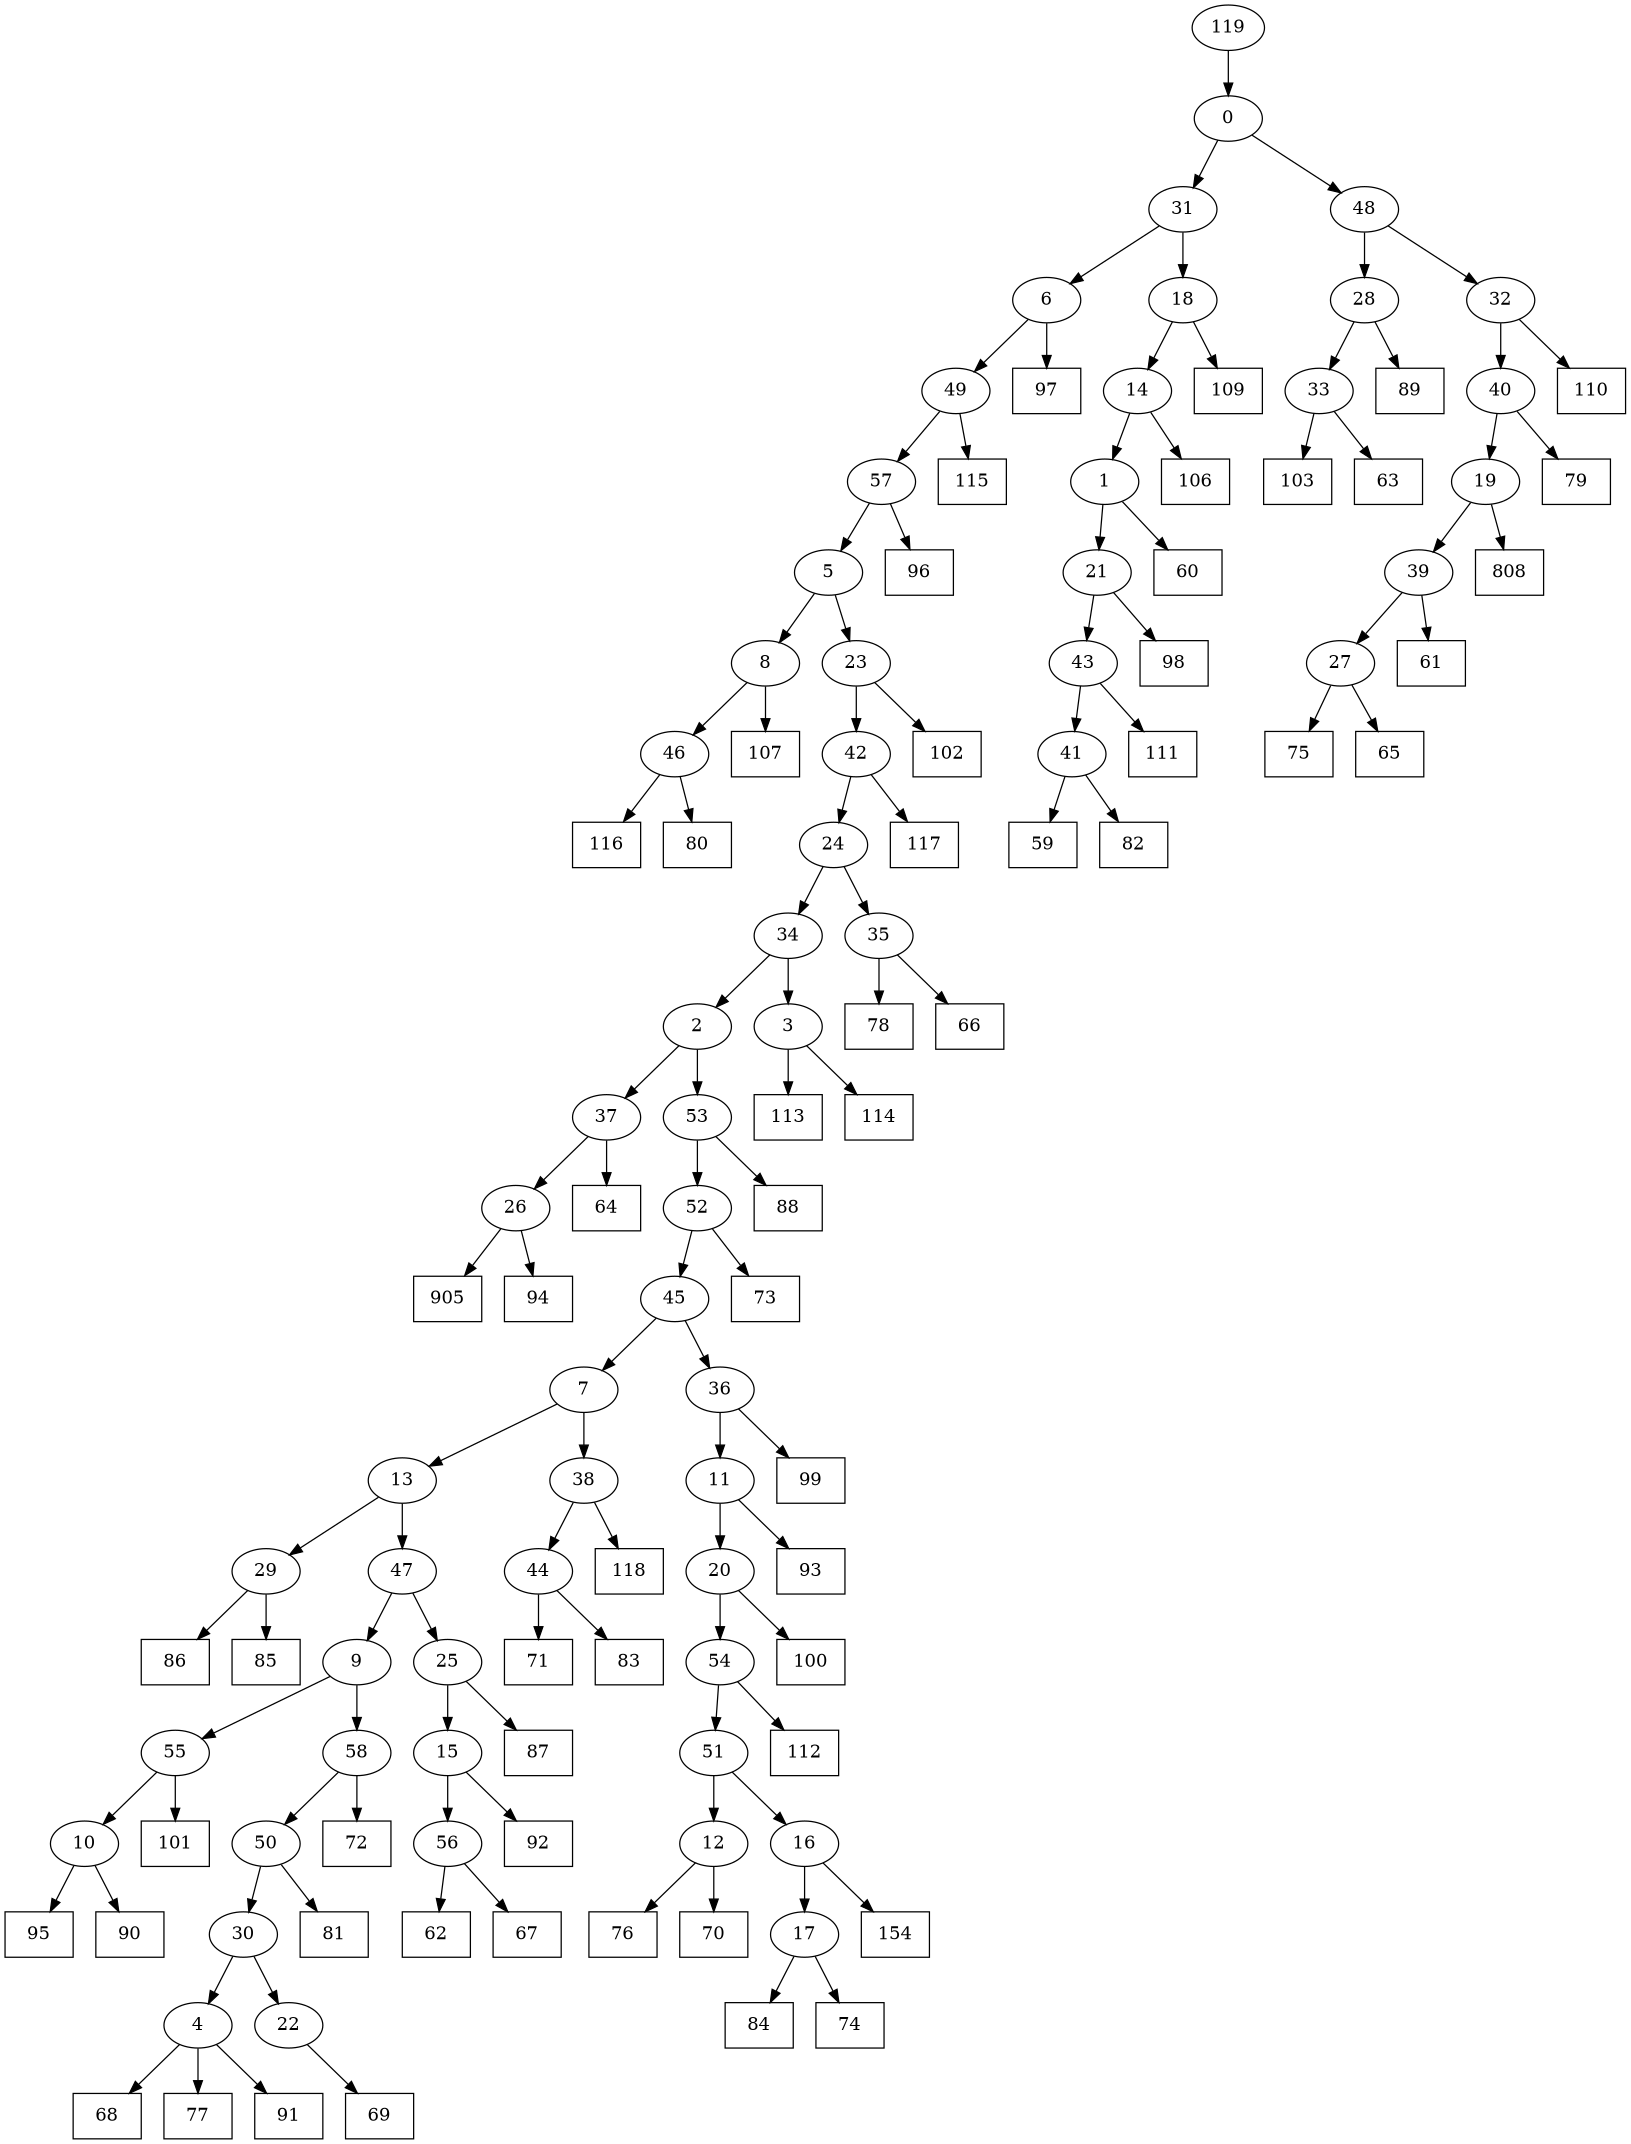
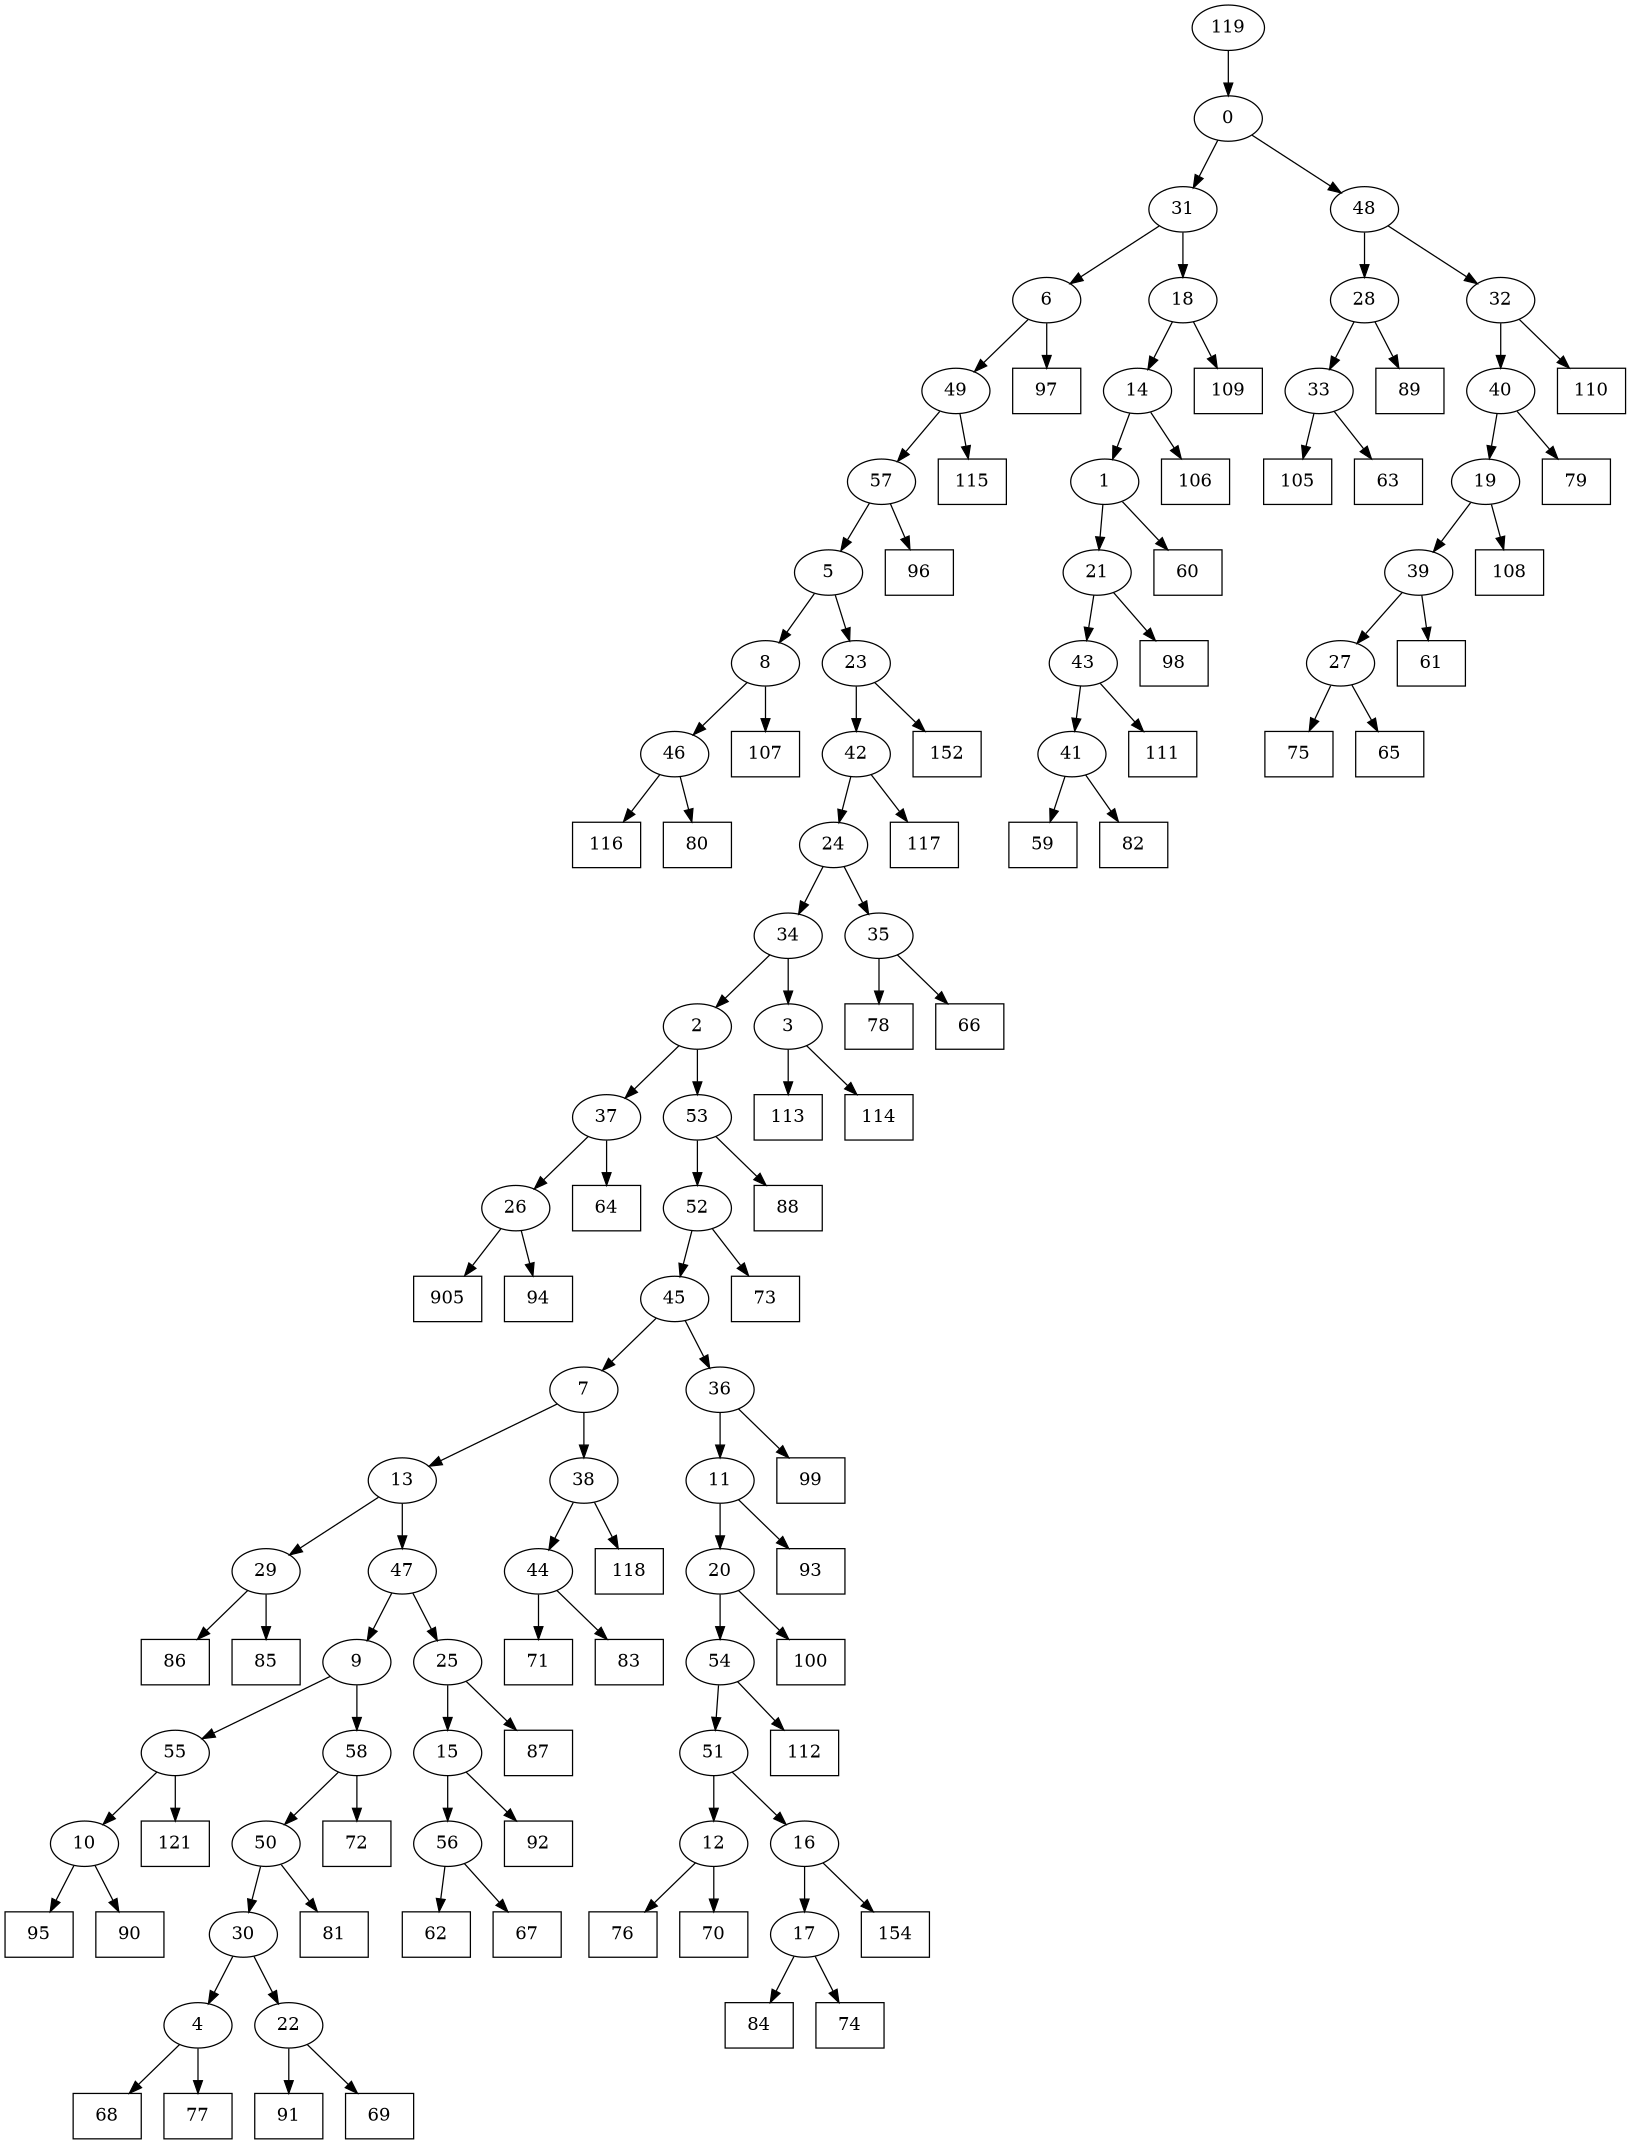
node "103": label "103" -> "105"
node "808": label "808" -> "108"
node "102": label "102" -> "152"
node "101": label "101" -> "121"
edge "4" -> "91": now "22" -> "91"
